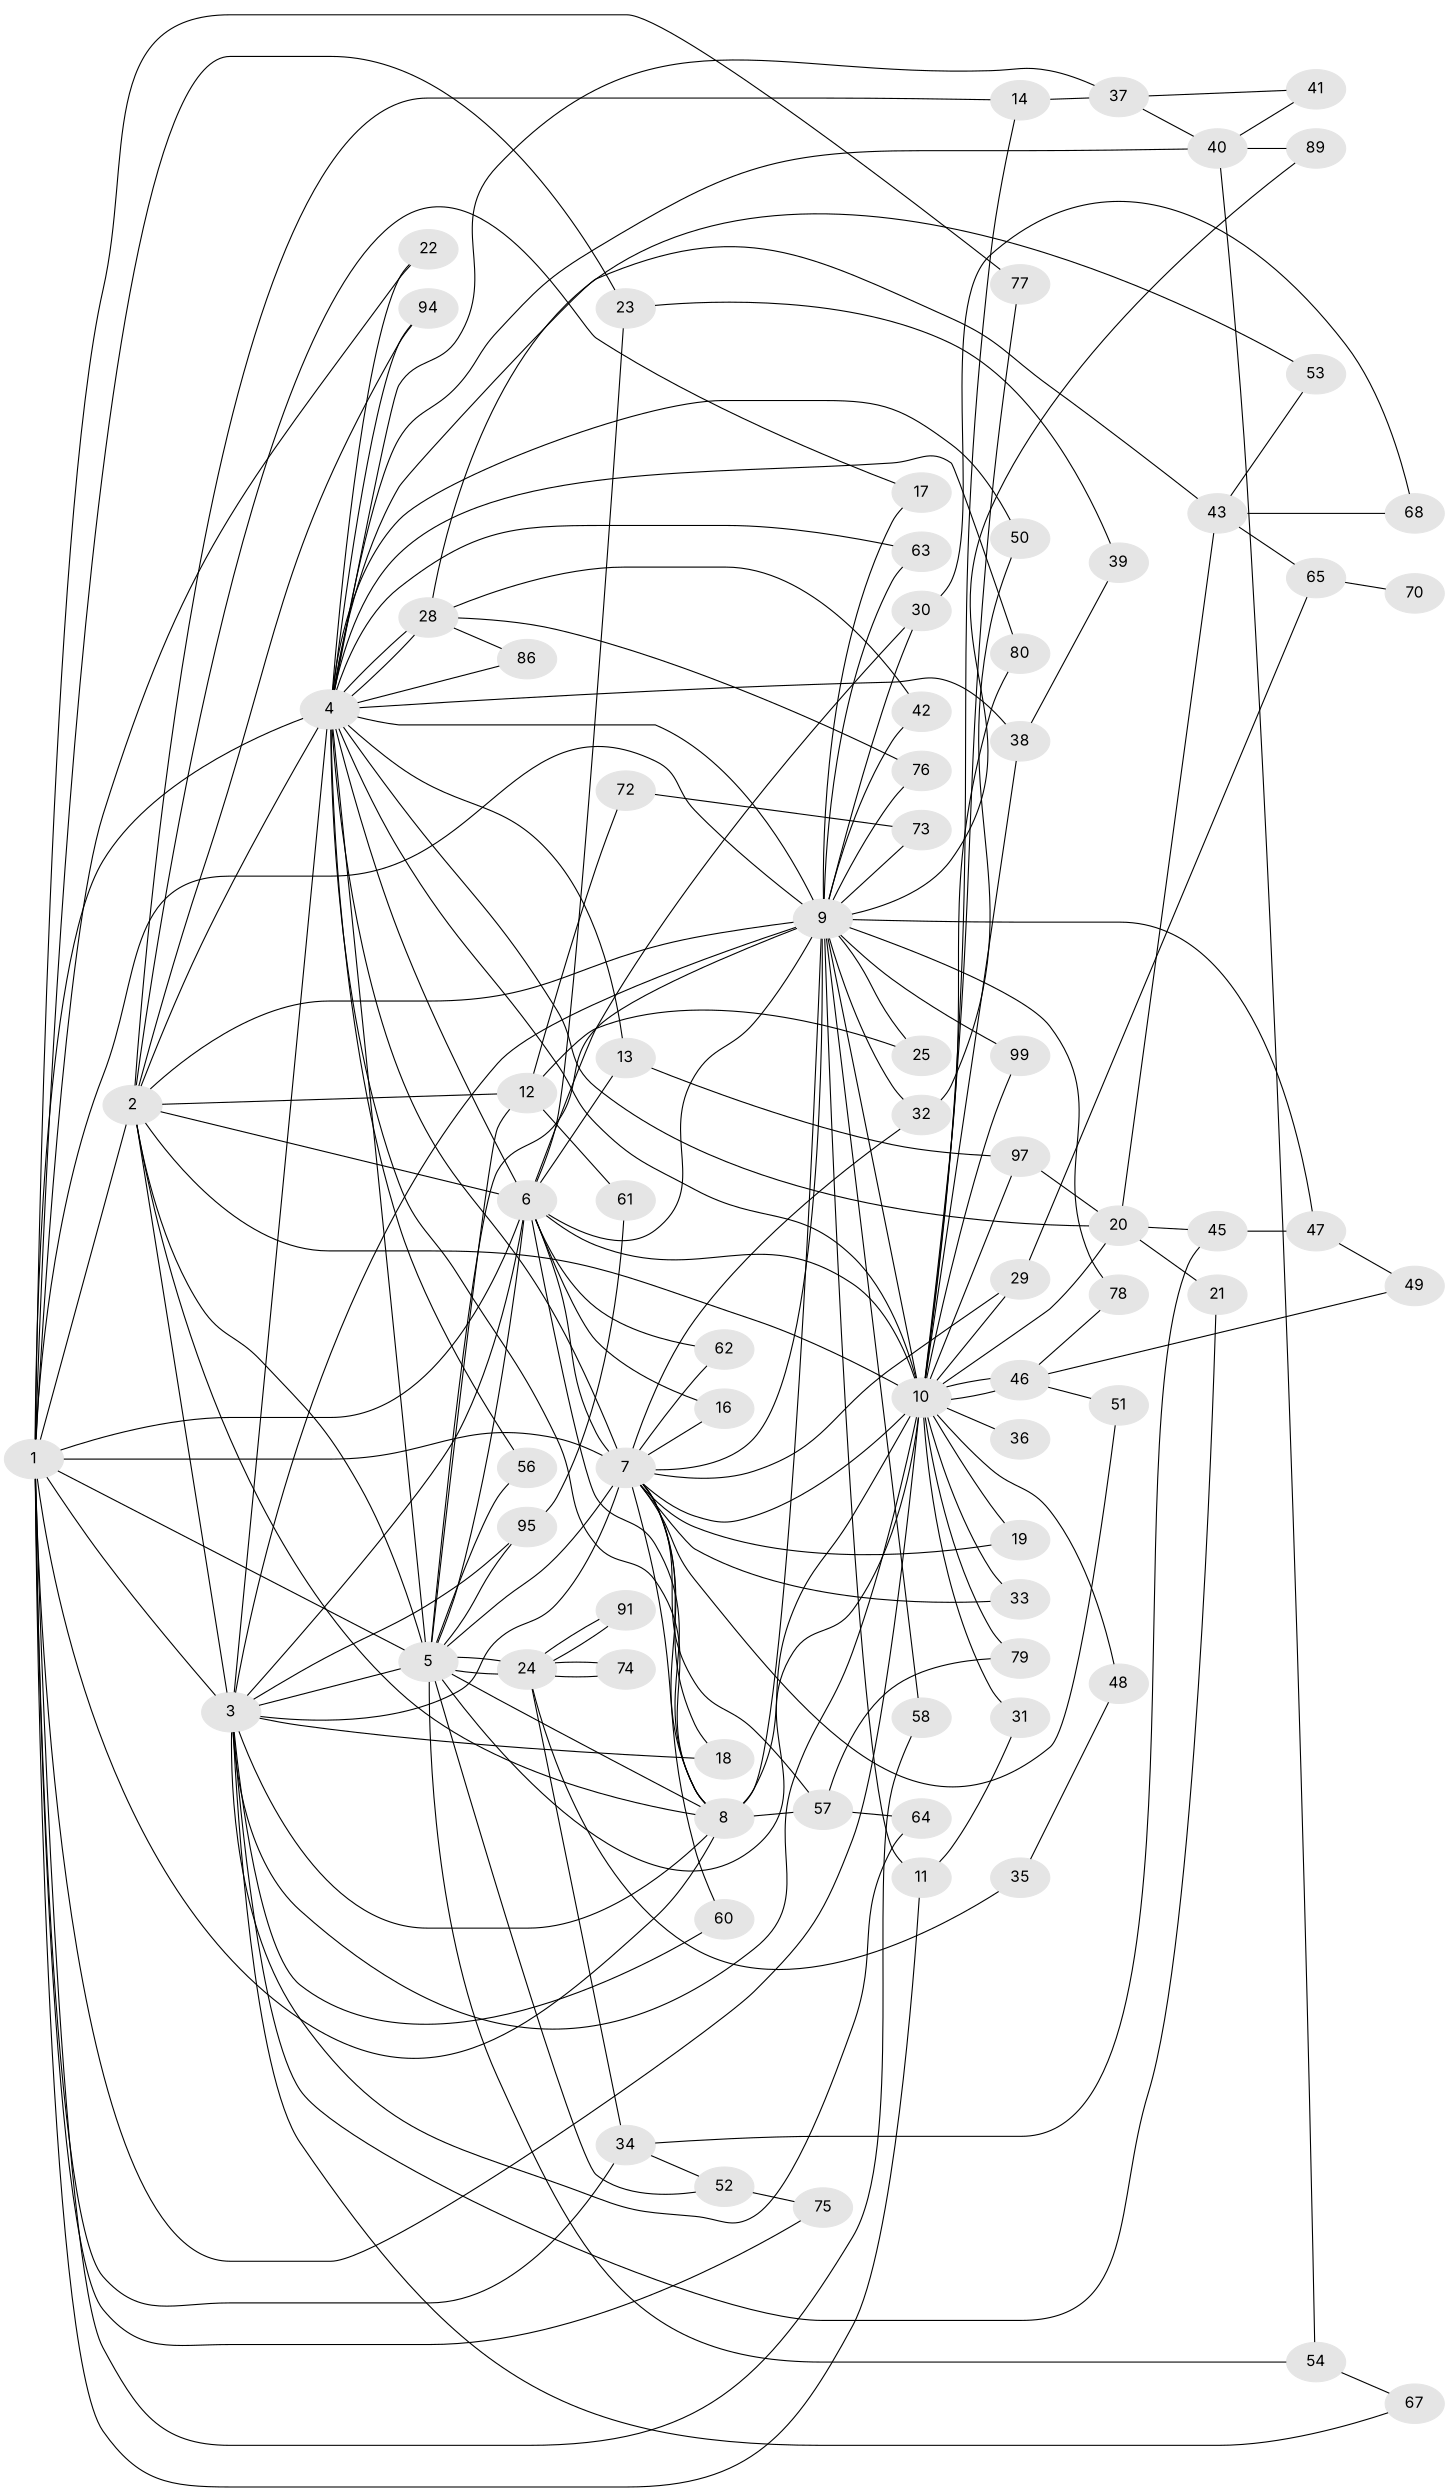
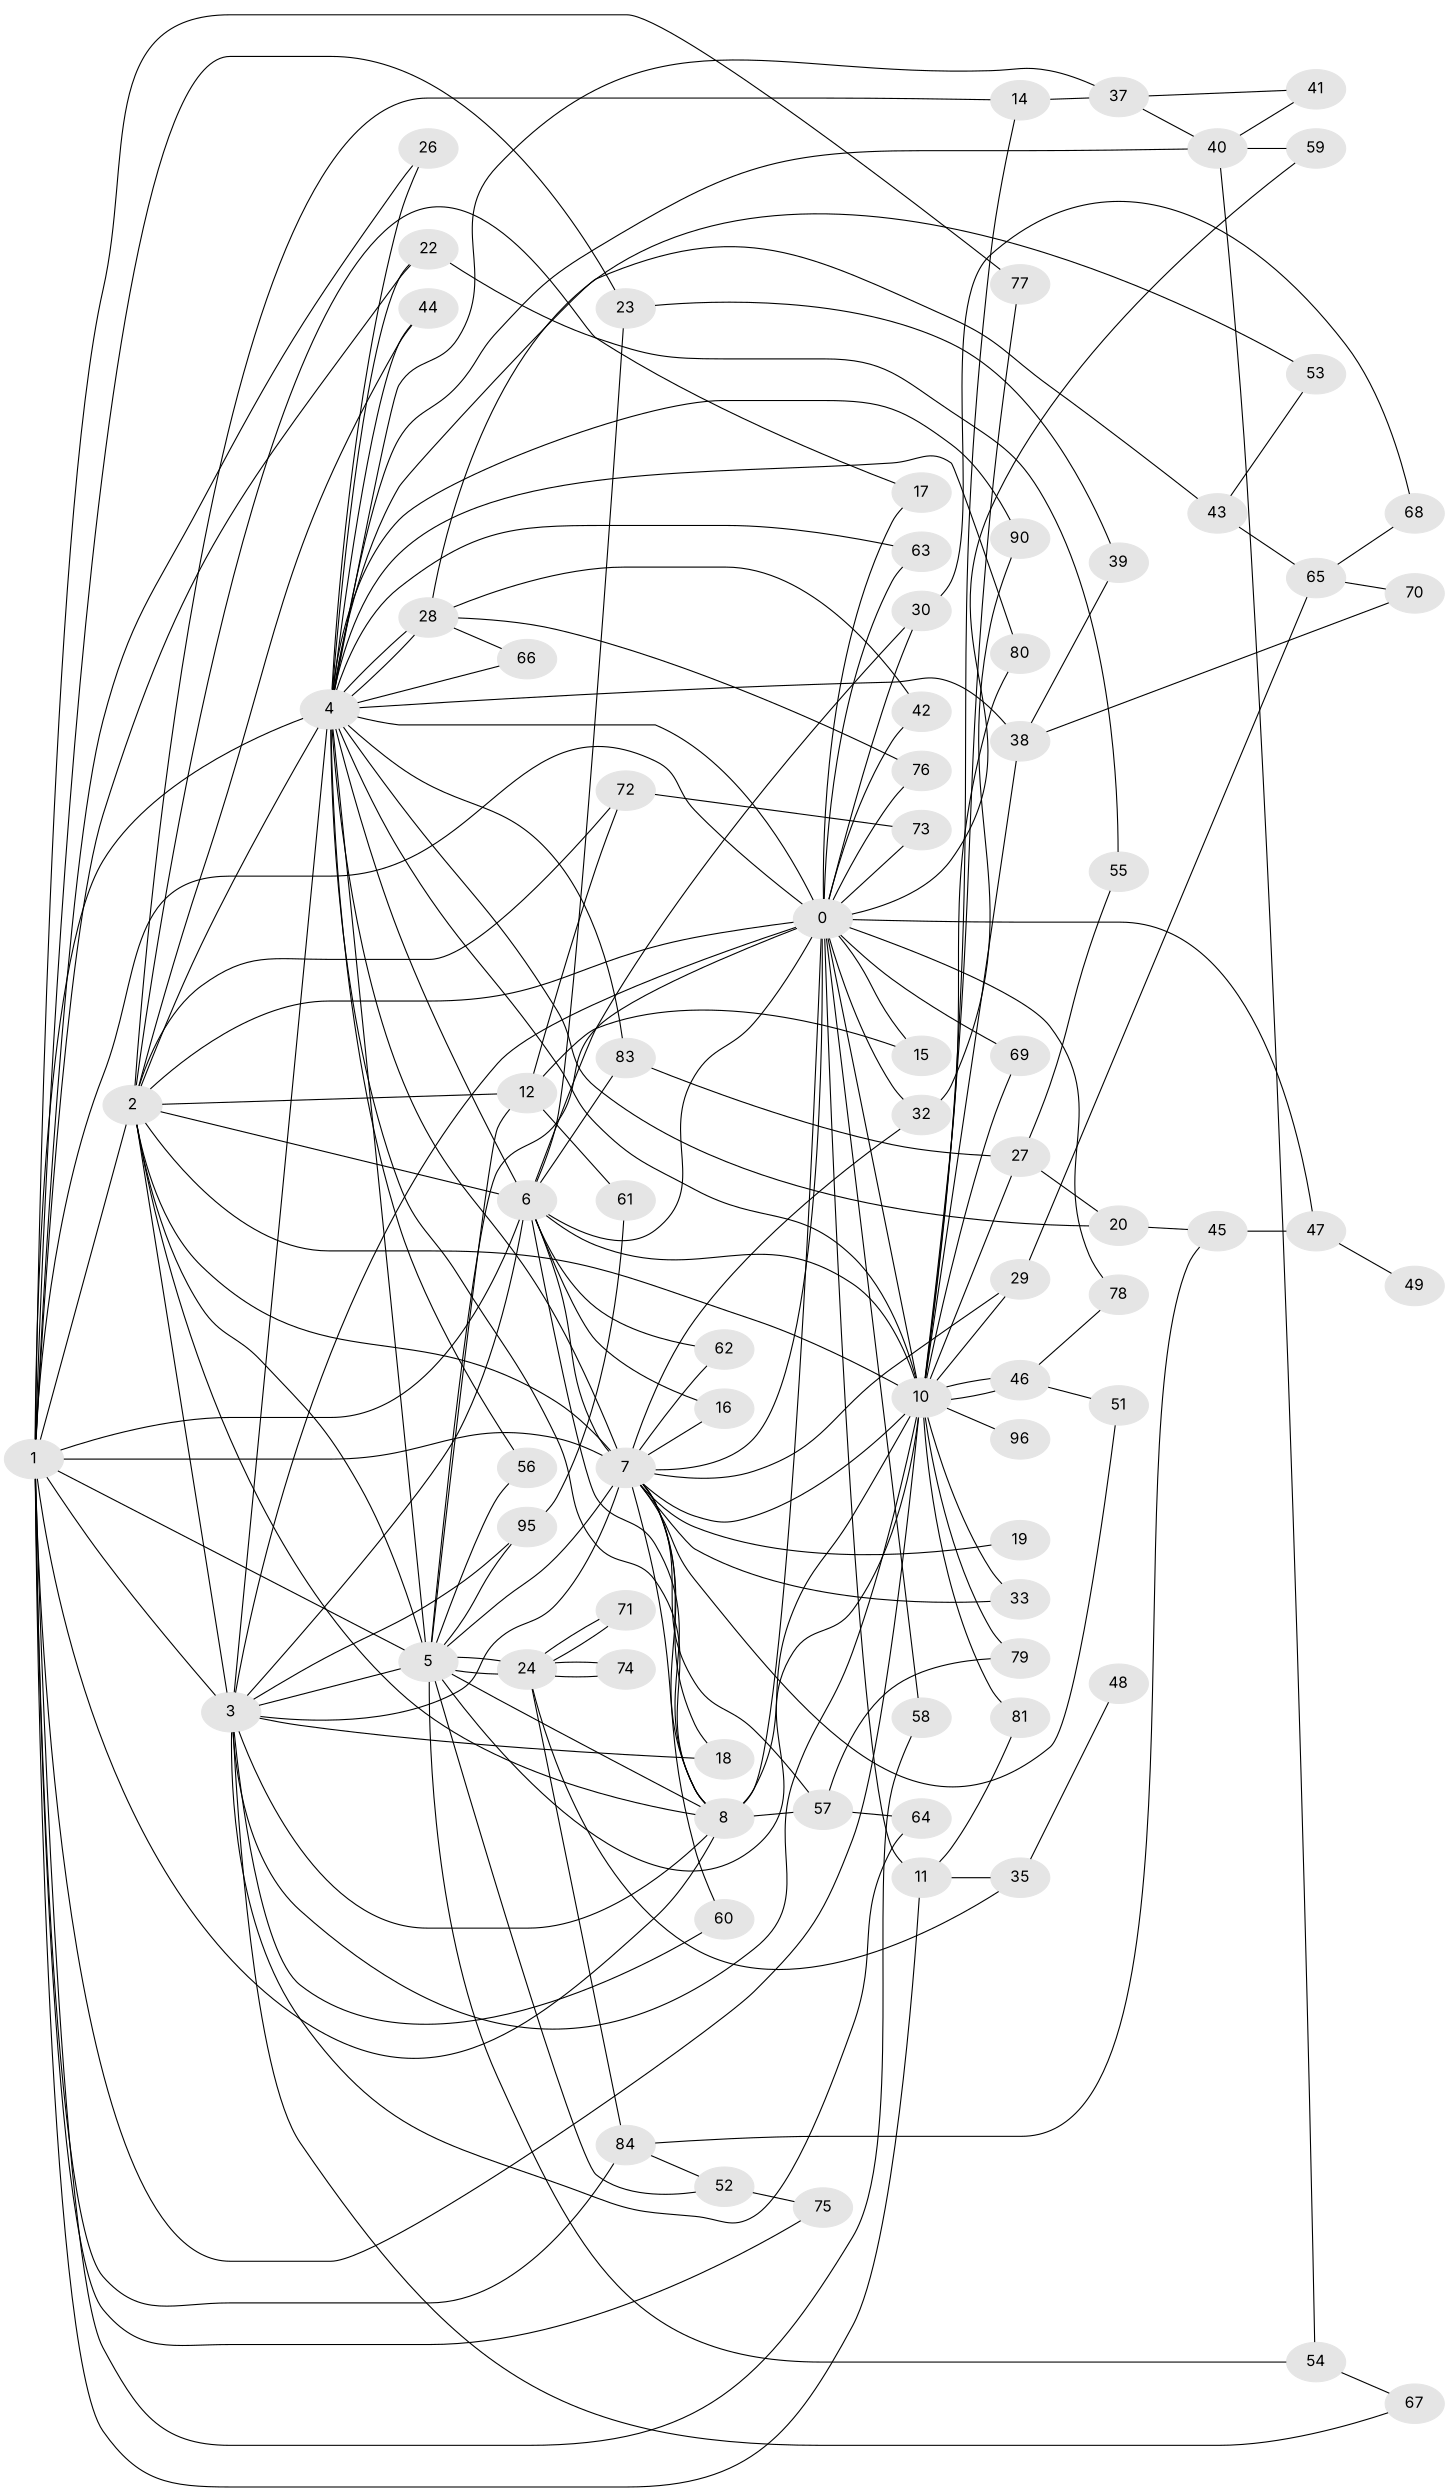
node "26": added
node "89": label "89" -> "59"
node "94": label "94" -> "44"
edge "43" -- "68": now "65" -- "68"
node "50": label "50" -> "90"
node "86": label "86" -> "66"
edge "70" -- "38": added
edge "43" -- "20": removed
node "55": added
node "9": label "9" -> "0"
edge "72" -- "2": added
node "25": label "25" -> "15"
node "99": label "99" -> "69"
node "13": label "13" -> "83"
node "97": label "97" -> "27"
node "21": removed
edge "20" -- "10": removed
edge "49" -- "46": removed
edge "2" -- "7": added
node "36": label "36" -> "96"
edge "6" -- "5": removed
edge "10" -- "19": removed
edge "10" -- "48": removed
node "91": label "91" -> "71"
node "31": label "31" -> "81"
edge "11" -- "35": added
node "34": label "34" -> "84"
